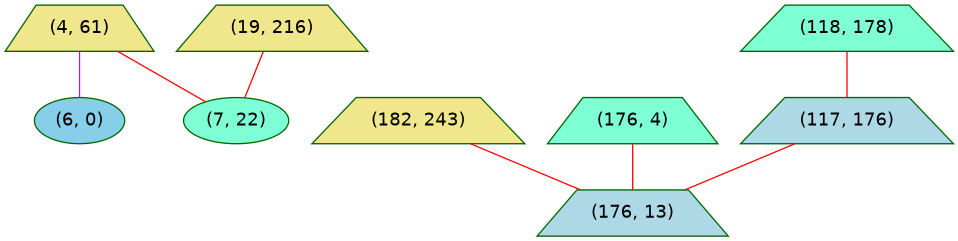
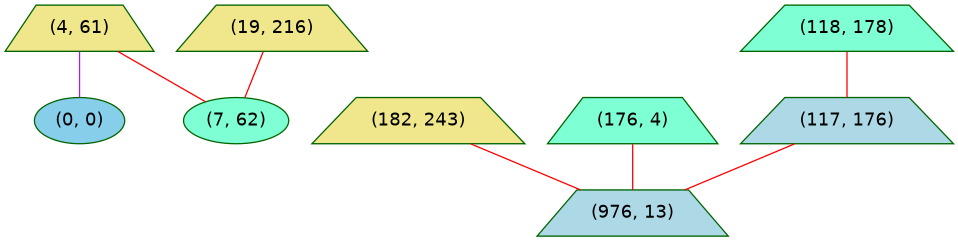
node "(6, 0)": label "(6, 0)" -> "(0, 0)"
node "(7, 22)": label "(7, 22)" -> "(7, 62)"
node "(176, 13)": label "(176, 13)" -> "(976, 13)"
